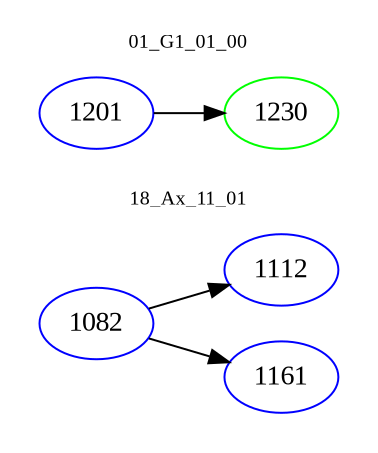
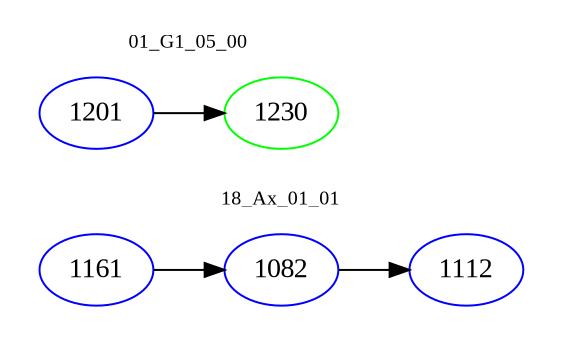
cluster "01_G1_01_00": label "01_G1_01_00" -> "01_G1_05_00"
cluster "18_Ax_11_01": label "18_Ax_11_01" -> "18_Ax_01_01"
edge "1082" -> "1161": reversed
